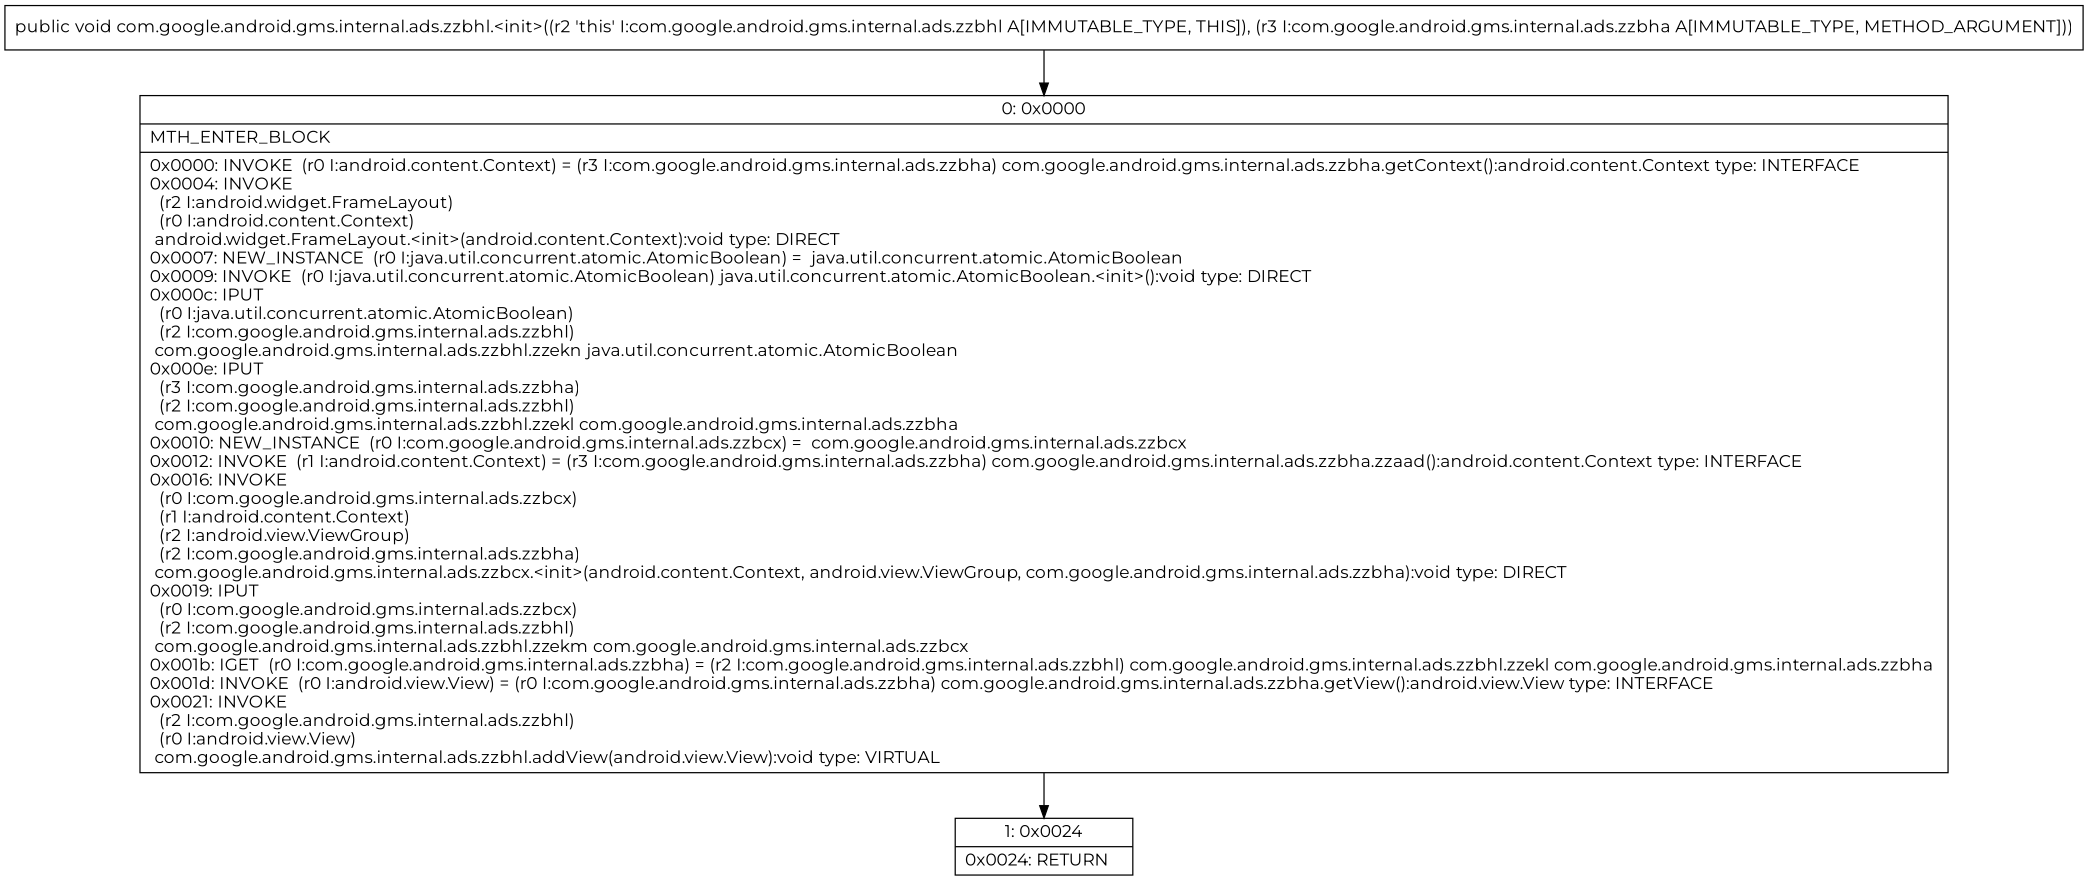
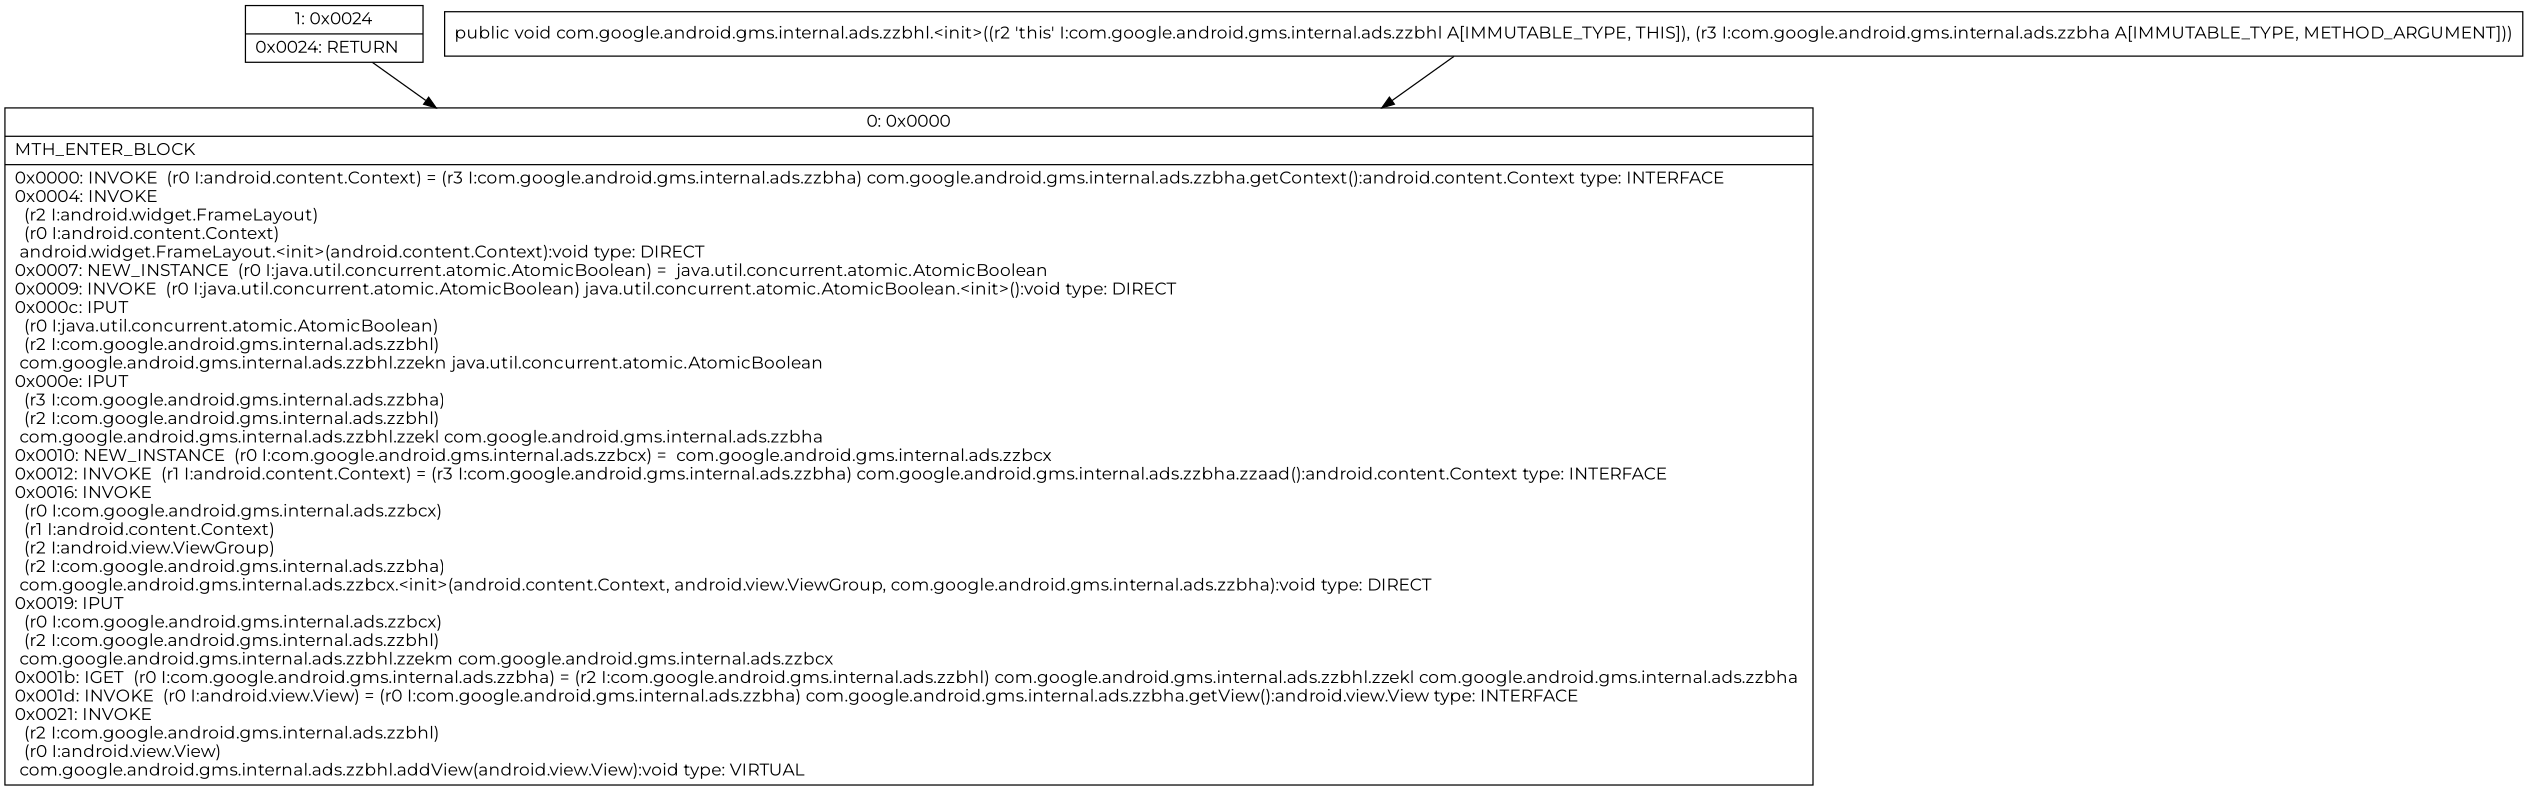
edge "0: 0x0000" -> "1: 0x0024": reversed
